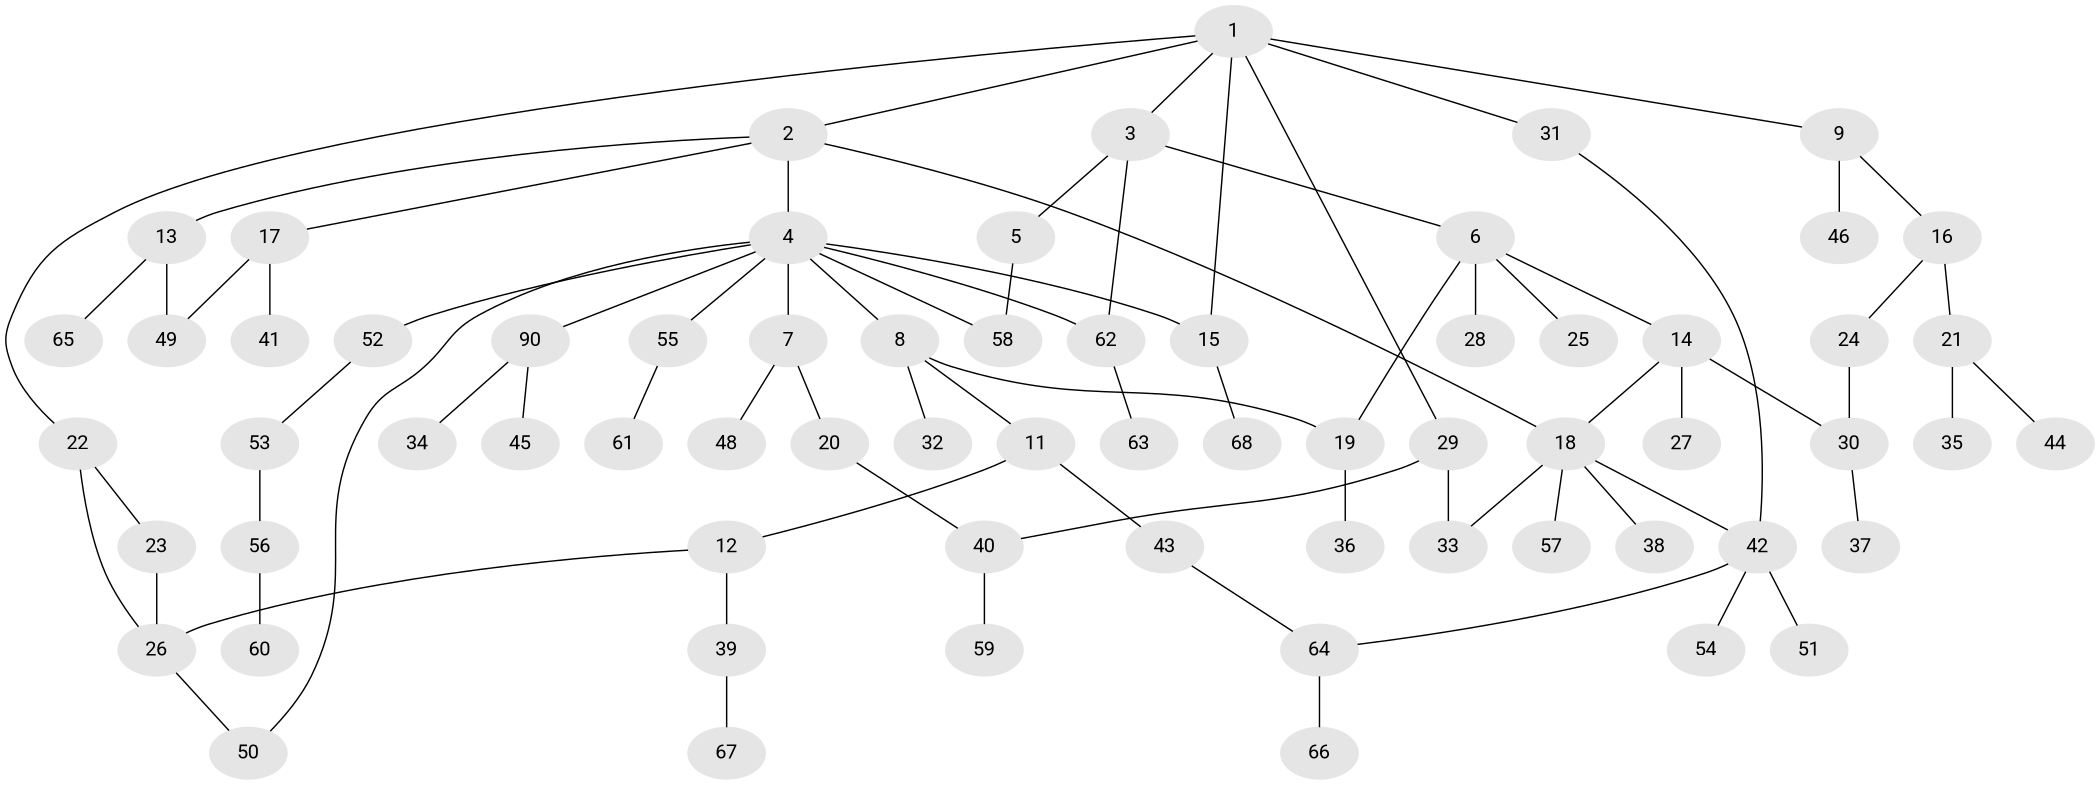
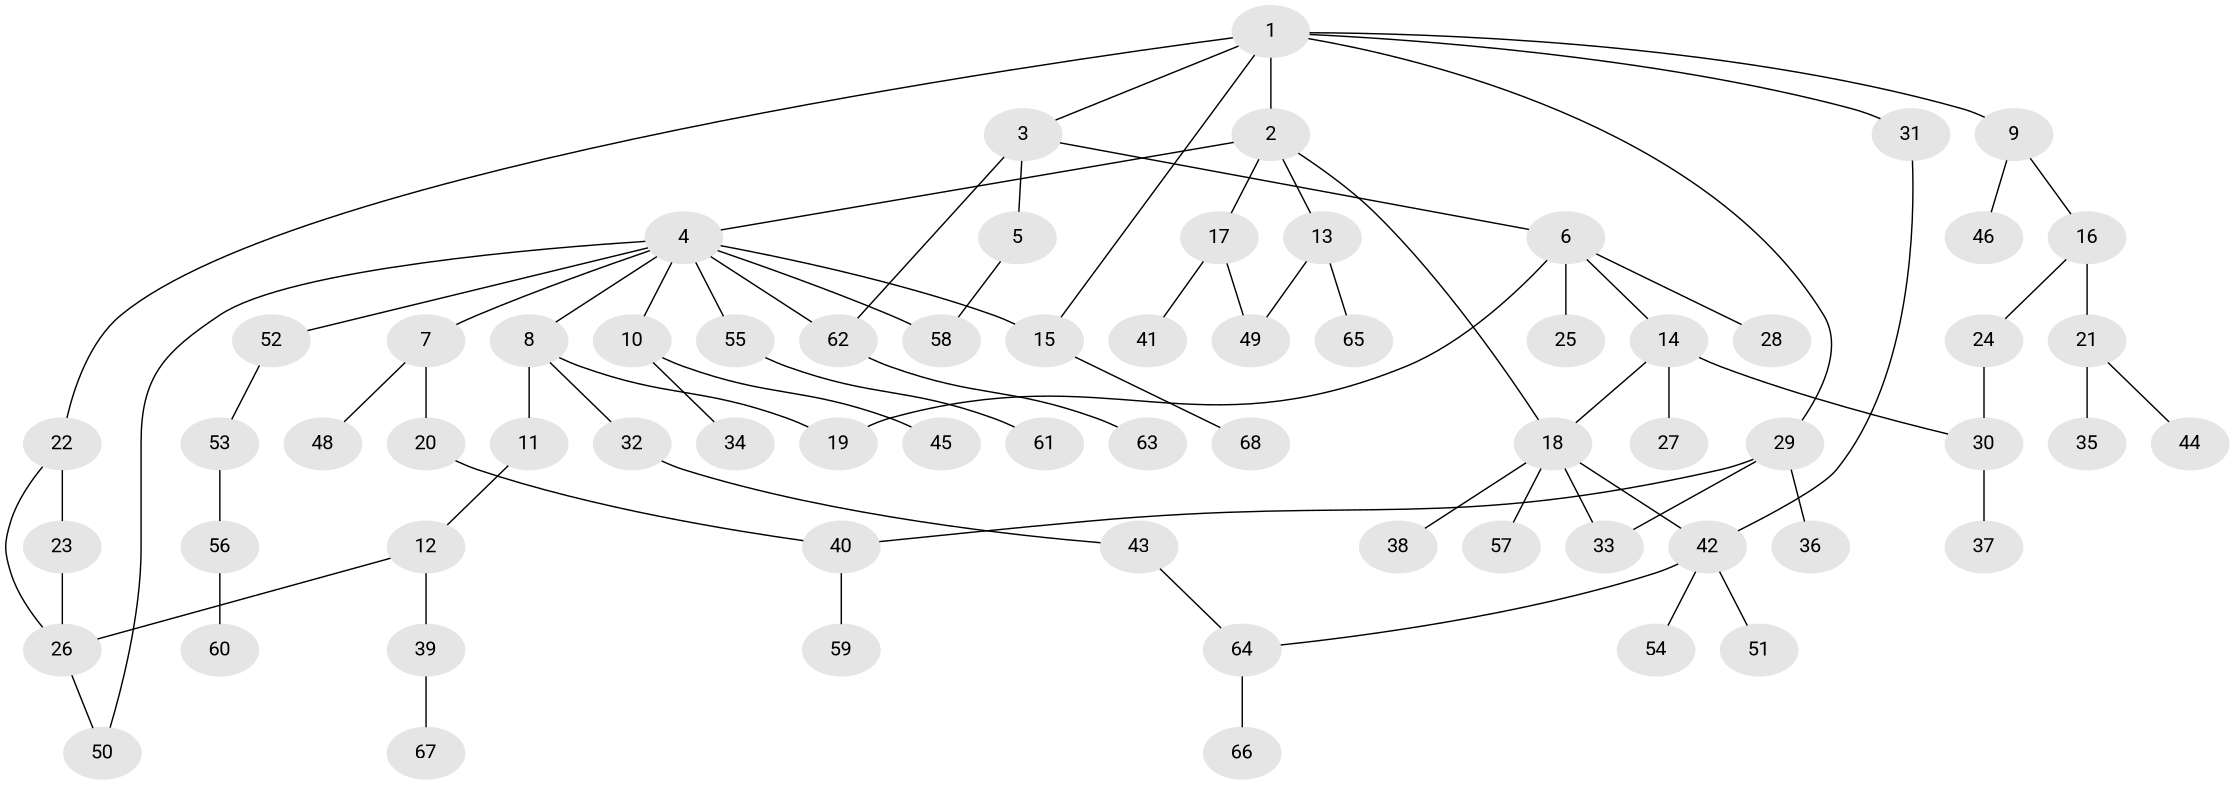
node "90": label "90" -> "10"
edge "11" -- "43": now "32" -- "43"
edge "19" -- "36": now "29" -- "36"
